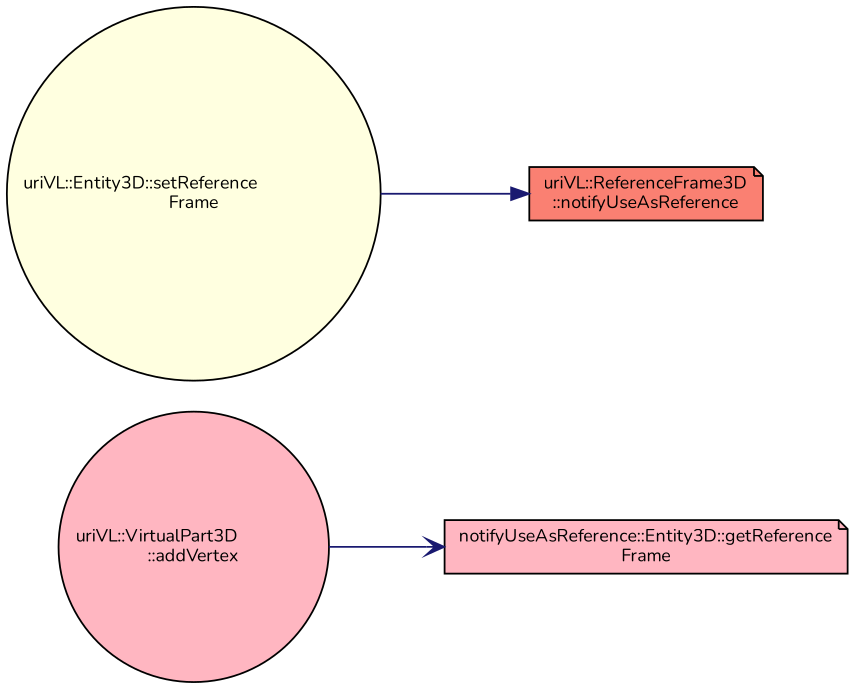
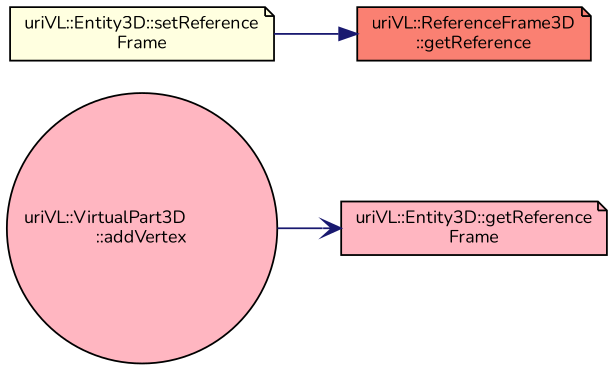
node "uriVL::Entity3D::setReference Frame": shape circle -> note
node "uriVL::ReferenceFrame3D ::notifyUseAsReference": label "uriVL::ReferenceFrame3D ::notifyUseAsReference" -> "uriVL::ReferenceFrame3D ::getReference"
node "notifyUseAsReference::Entity3D::getReference Frame": label "notifyUseAsReference::Entity3D::getReference Frame" -> "uriVL::Entity3D::getReference Frame"
